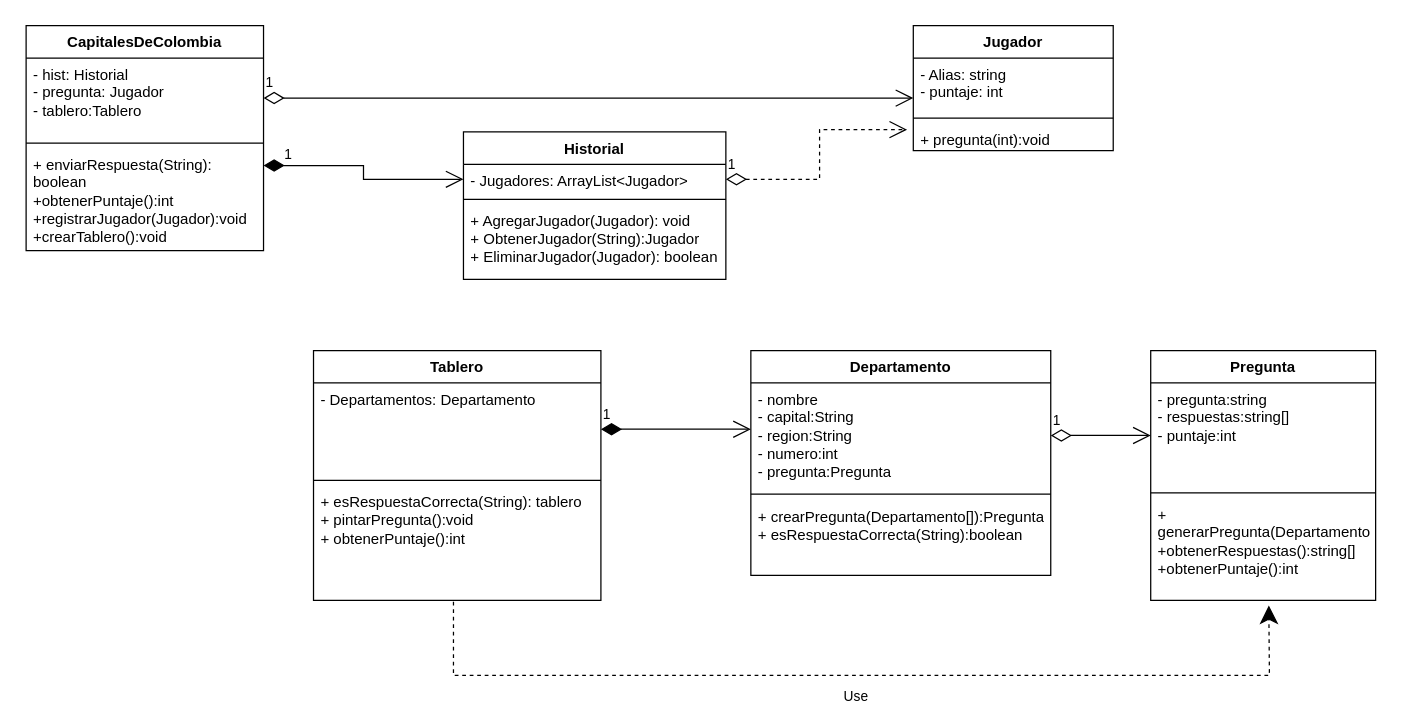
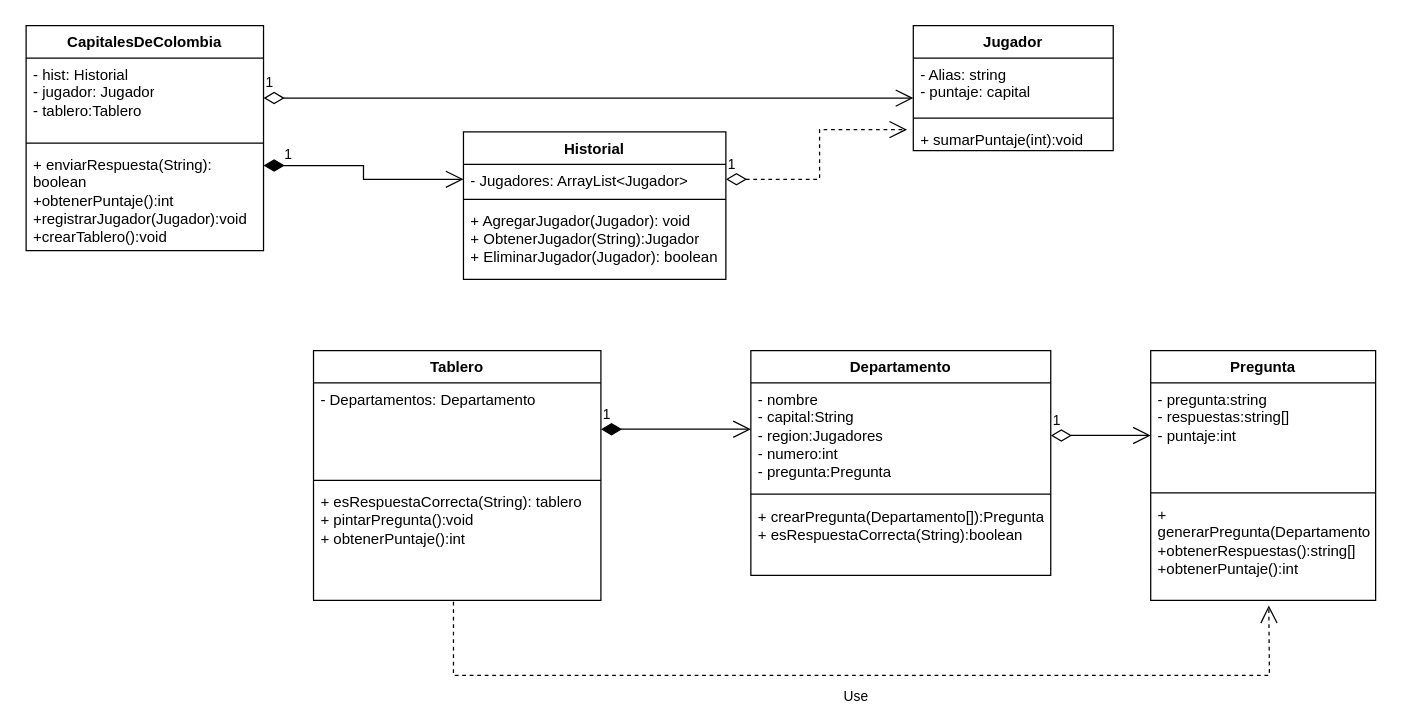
node "- Alias: string - puntaje: int": label "- Alias: string - puntaje: int" -> "- Alias: string - puntaje: capital"
node "- hist: Historial - pregunta: Jugador - tablero:Tablero": label "- hist: Historial - pregunta: Jugador - tablero:Tablero" -> "- hist: Historial - jugador: Jugador - tablero:Tablero"
node "+ pregunta(int):void": label "+ pregunta(int):void" -> "+ sumarPuntaje(int):void"
node "- nombre - capital:String - region:String - numero:int - pregunta:Pregunta": label "- nombre - capital:String - region:String - numero:int - pregunta:Pregunta" -> "- nombre - capital:String - region:Jugadores - numero:int - pregunta:Pregunta"
edge "+ esRespuestaCorrecta(String): tablero + pintarPregunta():void + obtenerPuntaje():int" -> "+ generarPregunta(Departamento,Departamentos[]): +obtenerRespuestas():string[] +obtenerPuntaje():int": arrowhead classic -> open
